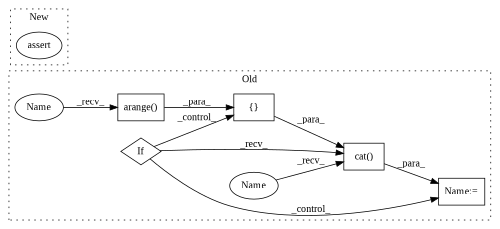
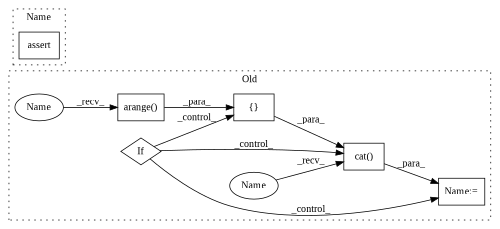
cluster "New": label "New" -> "Name"
node "assert": shape ellipse -> box
edge "If" -> "cat()": label "_recv_" -> "_control_"
